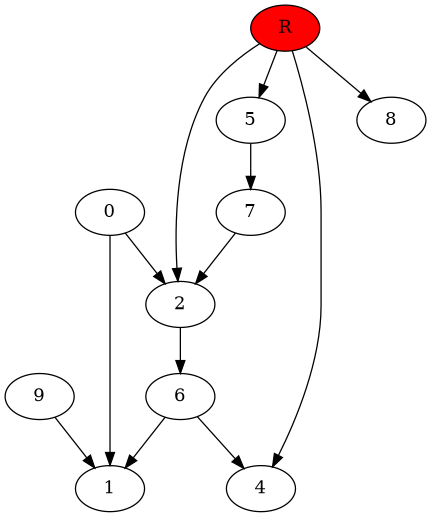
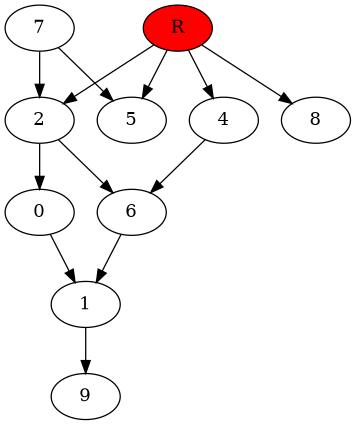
edge "5" -> "7": reversed
edge "0" -> "2": reversed
edge "9" -> "1": reversed
edge "6" -> "4": reversed
